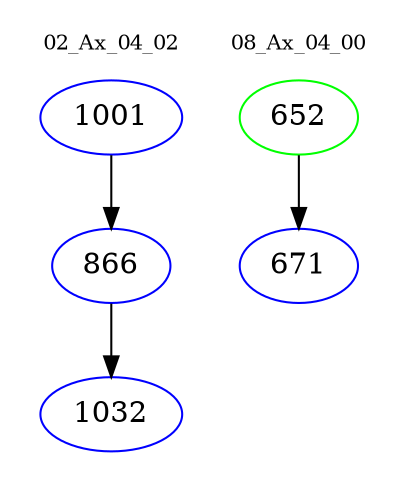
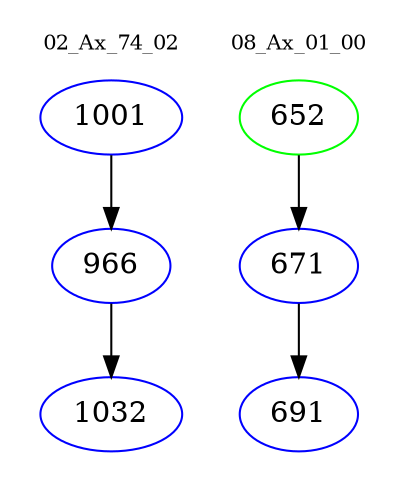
cluster "02_Ax_04_02": label "02_Ax_04_02" -> "02_Ax_74_02"
cluster "08_Ax_04_00": label "08_Ax_04_00" -> "08_Ax_01_00"
node "866": label "866" -> "966"
node "691": added
